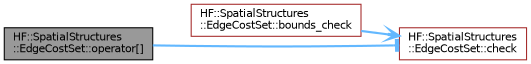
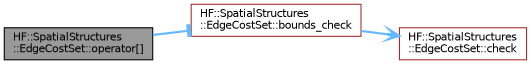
edge "HF::SpatialStructures ::EdgeCostSet::operator[]" -> "HF::SpatialStructures ::EdgeCostSet::check": now "HF::SpatialStructures ::EdgeCostSet::operator[]" -> "HF::SpatialStructures ::EdgeCostSet::bounds_check"
